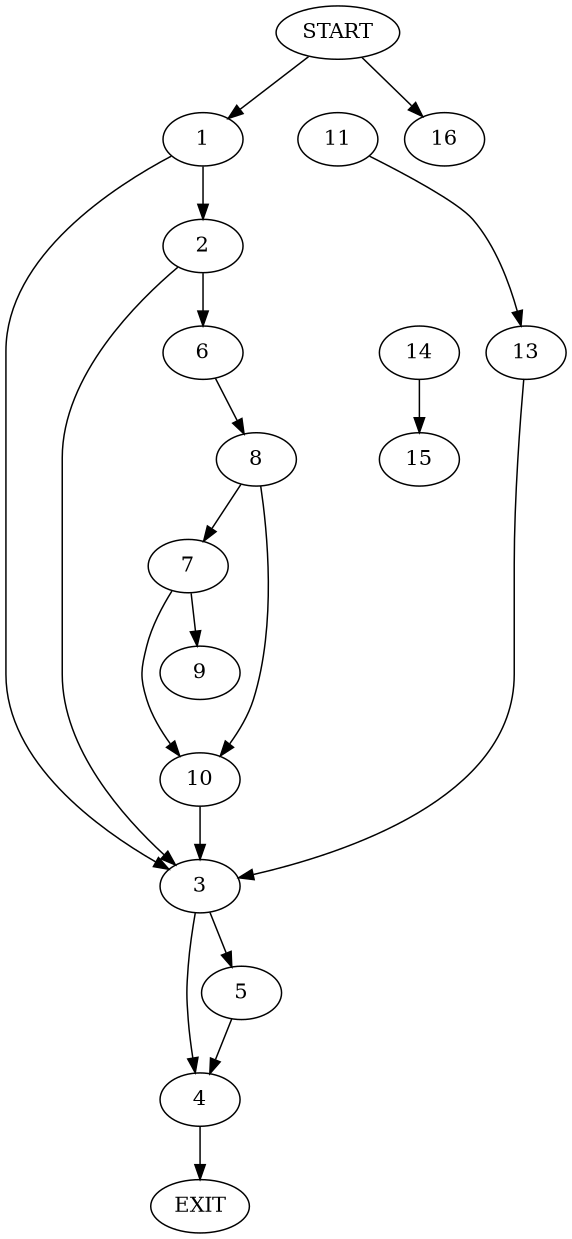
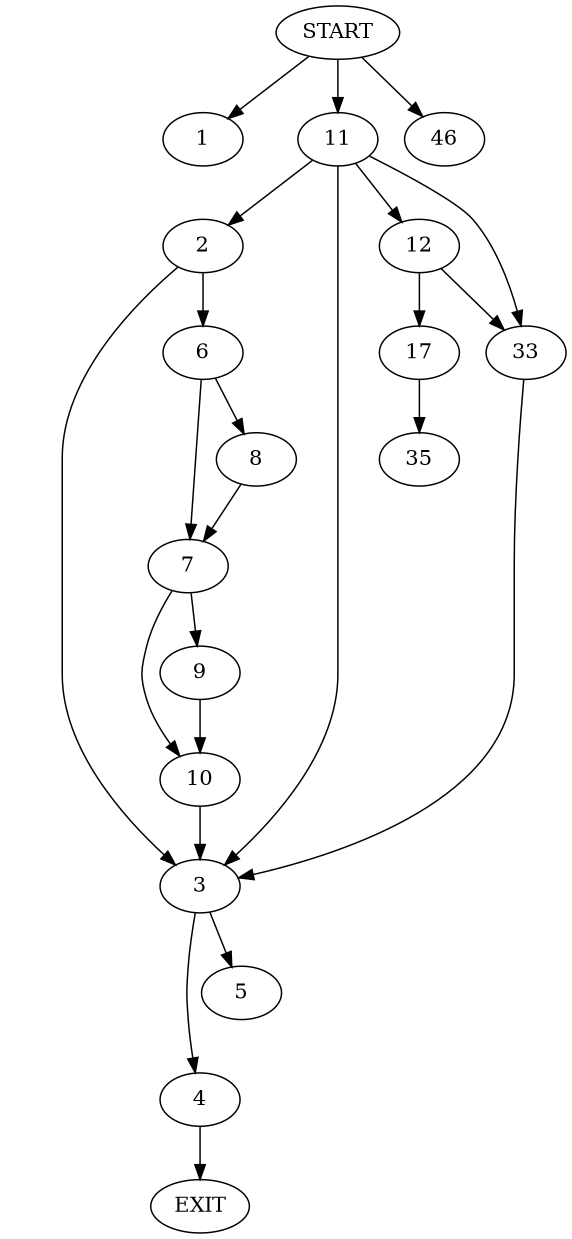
edge "START" -> "11": added
node "16": label "16" -> "46"
edge "1" -> "2": now "11" -> "2"
node "12": added
node "14": label "14" -> "17"
node "13": label "13" -> "33"
edge "6" -> "7": added
node "15": label "15" -> "35"
edge "1" -> "3": now "11" -> "3"
edge "8" -> "10": now "9" -> "10"
edge "5" -> "4": removed
